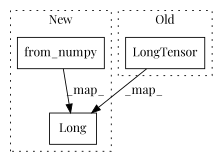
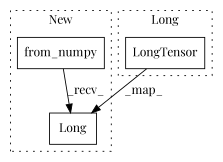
cluster "Old": label "Old" -> "Long"
edge "from_numpy" -> "Long": label "_map_" -> "_recv_"
